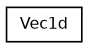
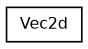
node "Vec1d": label "Vec1d" -> "Vec2d"
